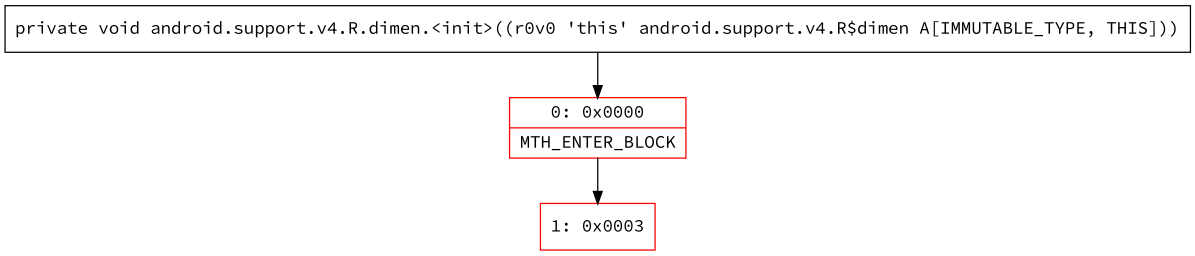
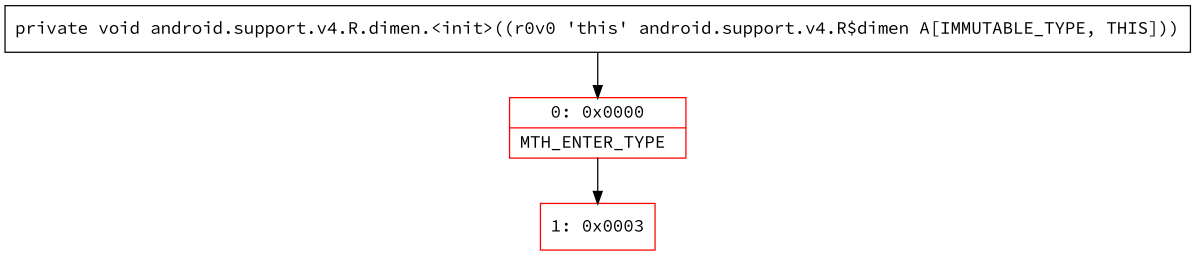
node "0: 0x0000": text "MTH_ENTER_BLOCK" -> "MTH_ENTER_TYPE"
